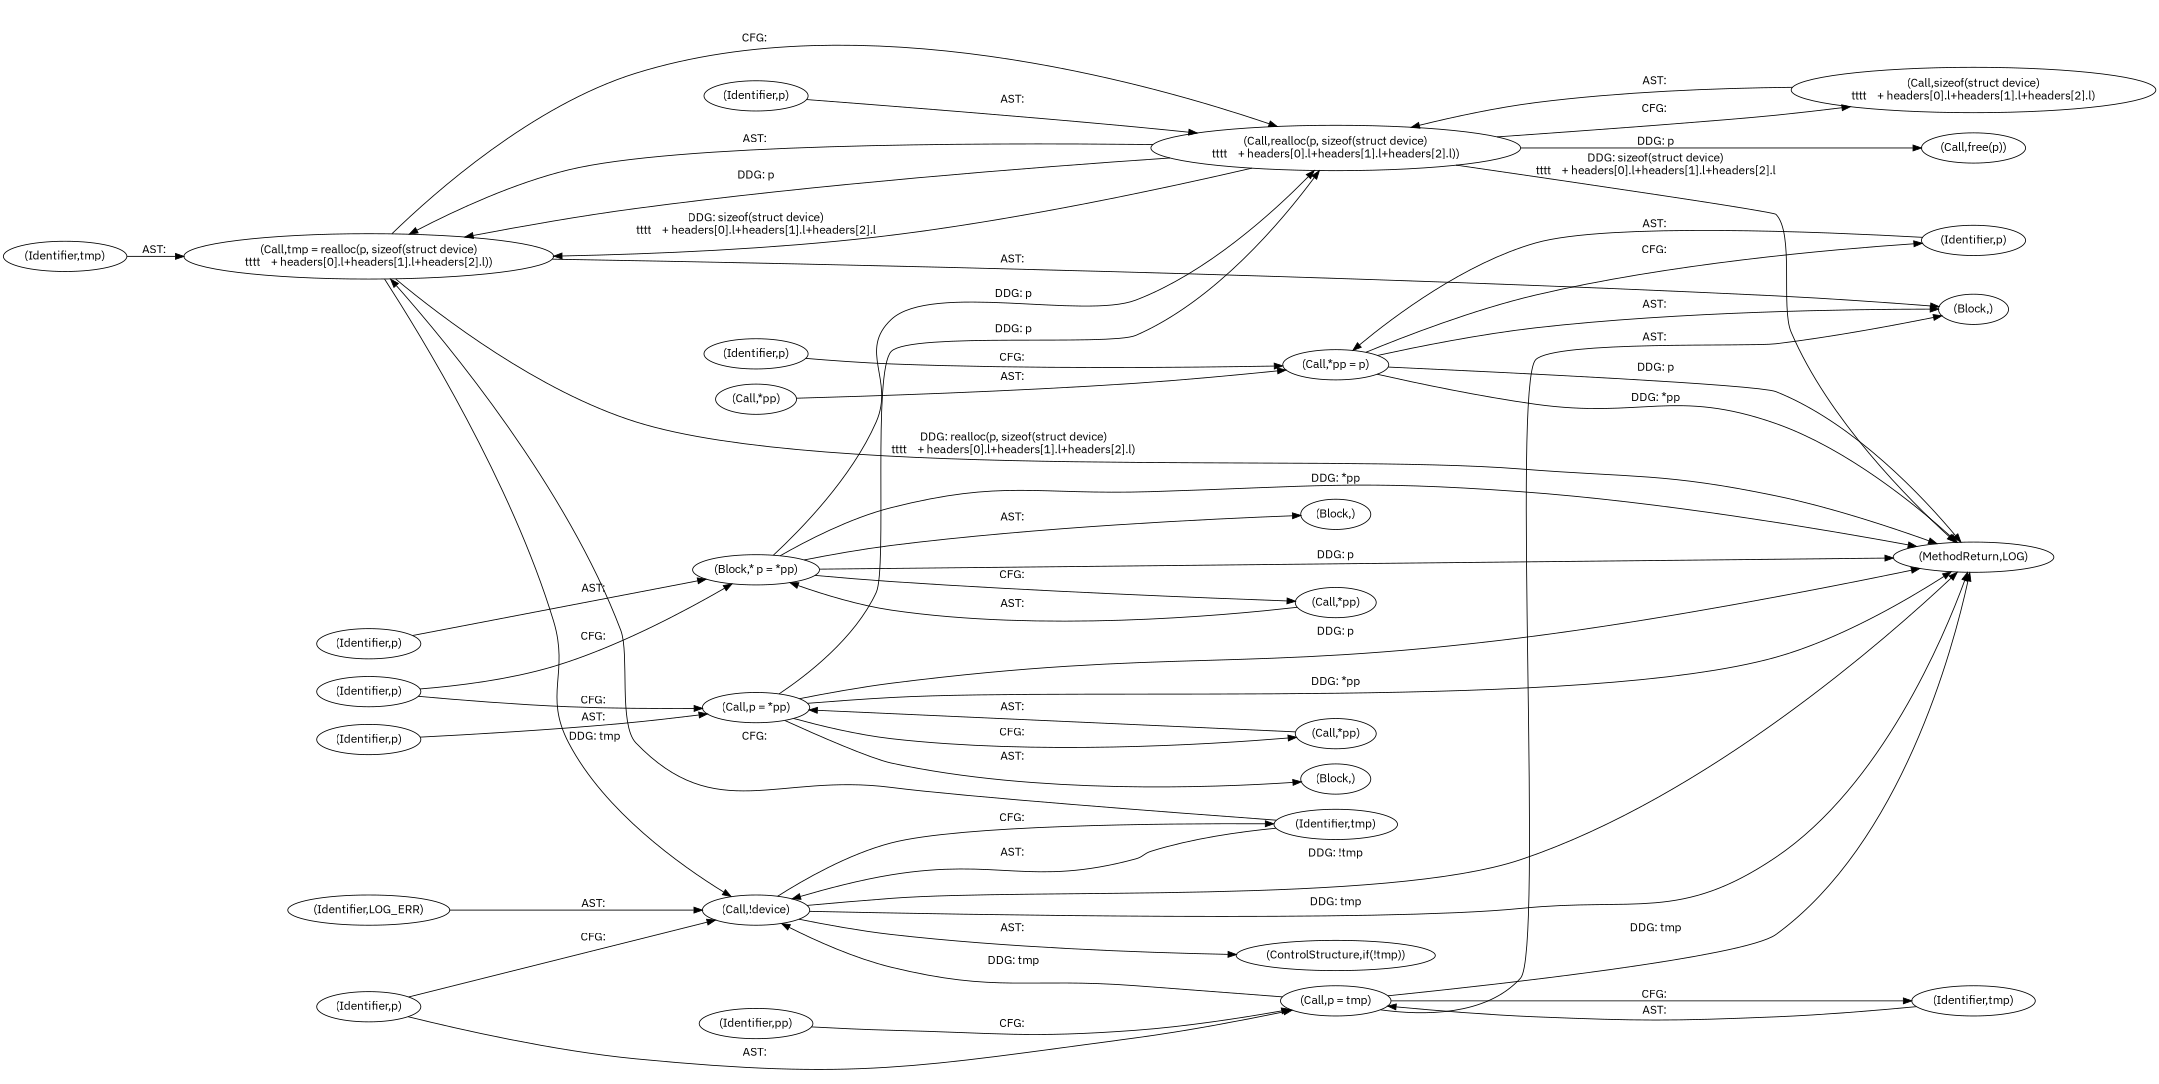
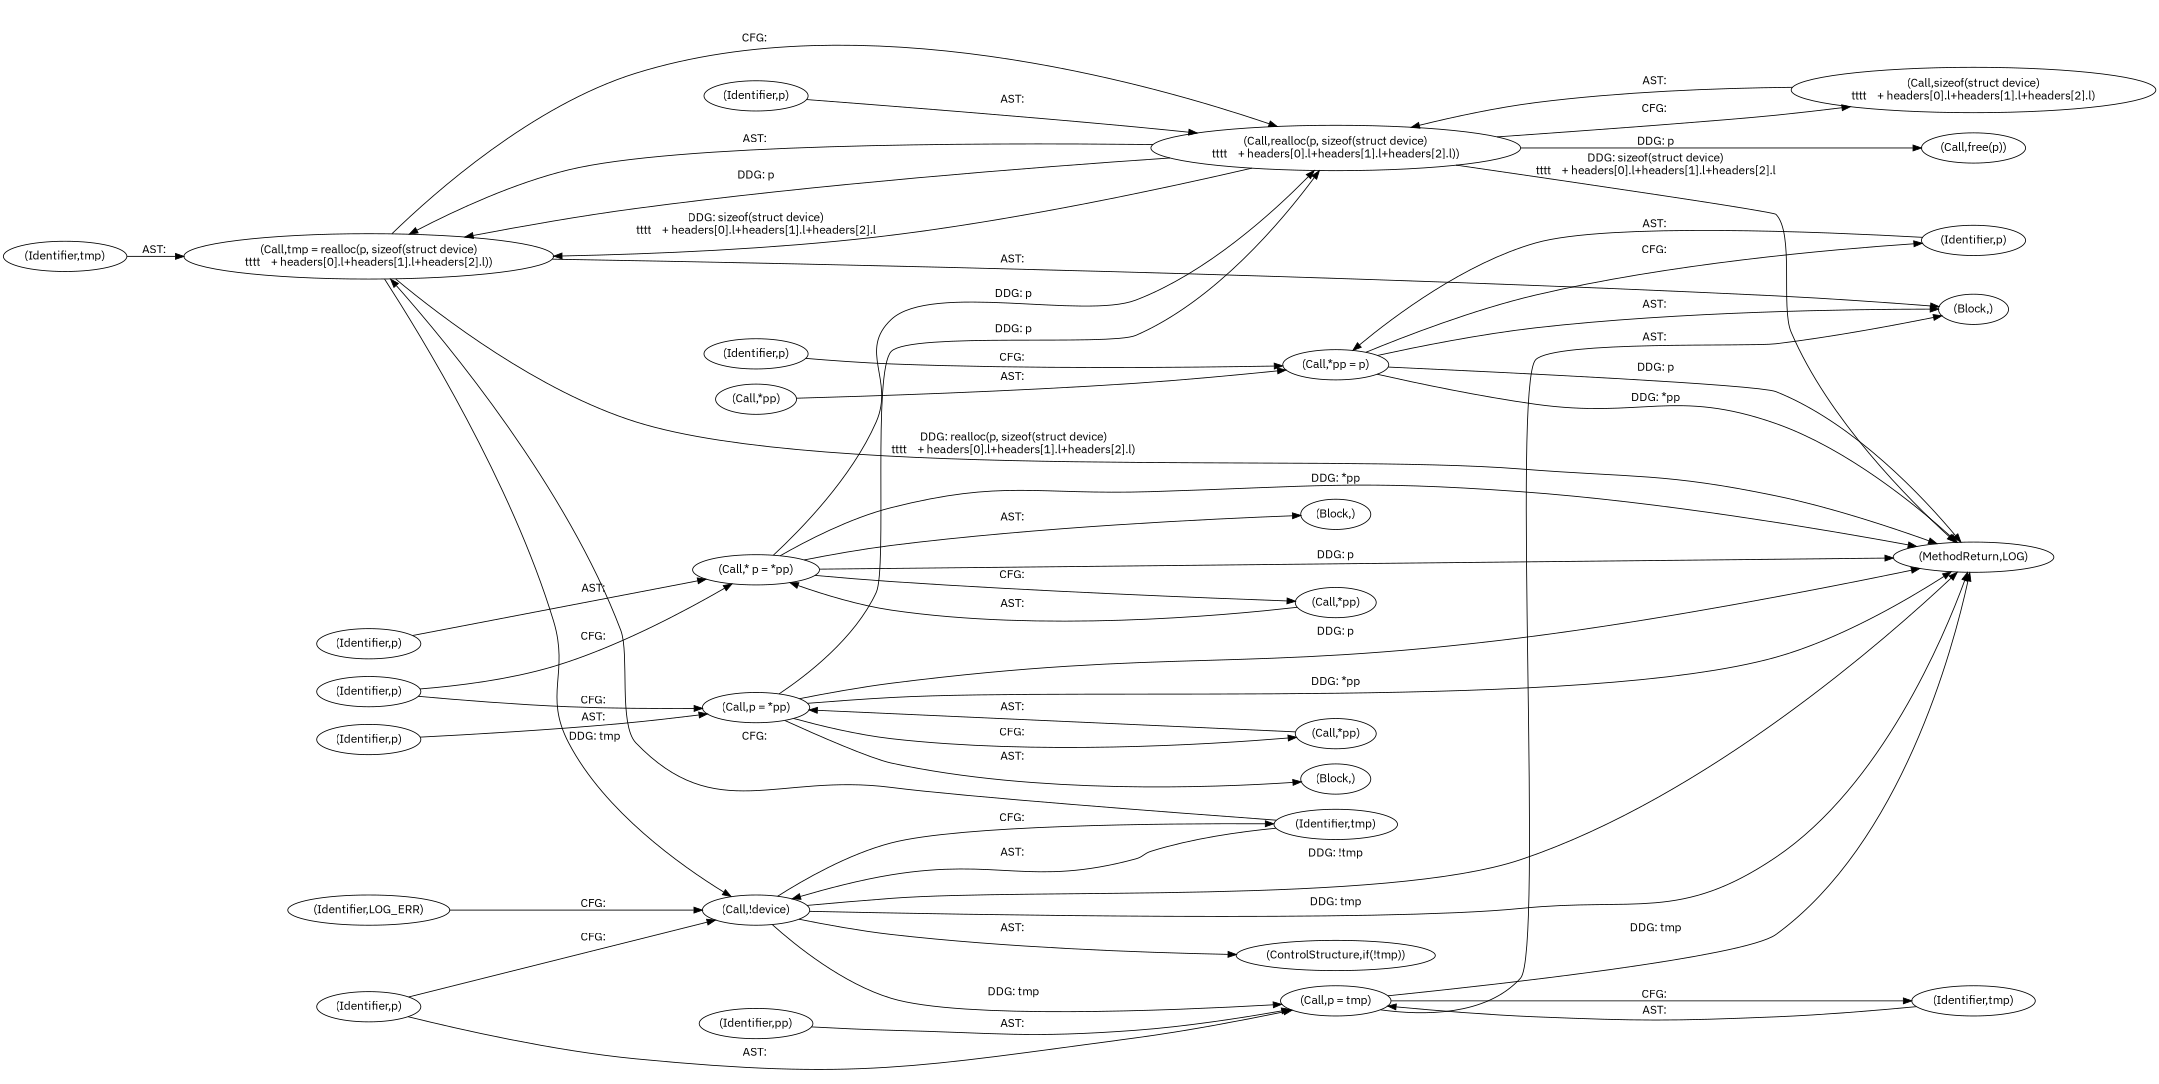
node "(Block,* p = *pp)": label "(Block,* p = *pp)" -> "(Call,* p = *pp)"
edge "(Identifier,LOG_ERR)" -> "(Call,!device)": label "AST: " -> "CFG: "
edge "(Call,p = tmp)" -> "(Call,!device)": reversed
edge "(Identifier,pp)" -> "(Call,p = tmp)": label "CFG: " -> "AST: "
